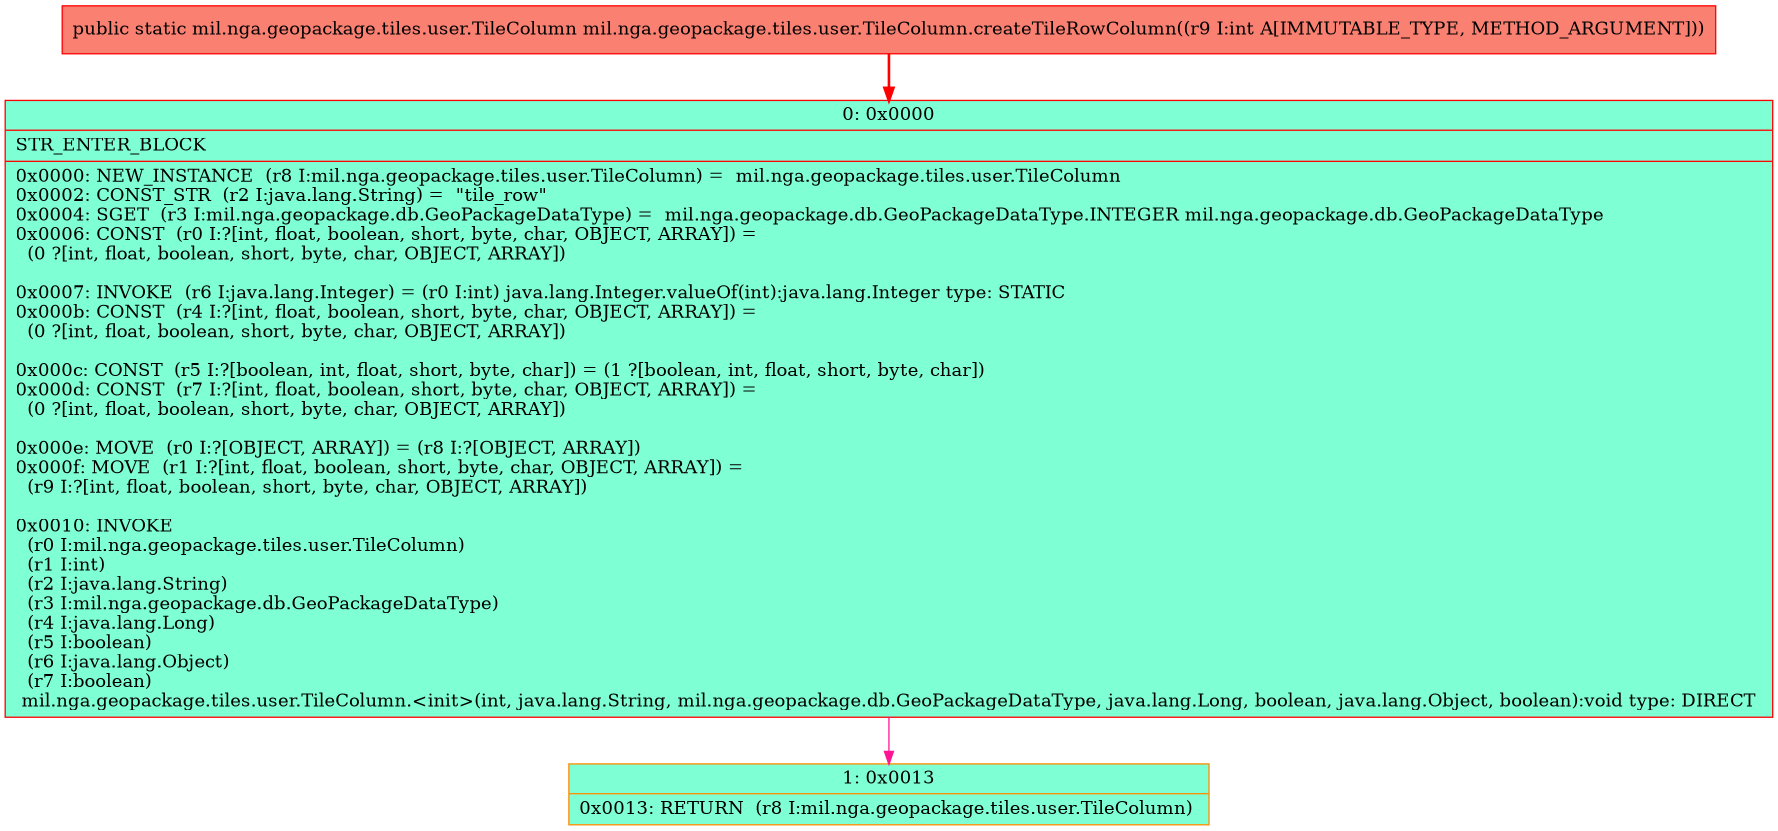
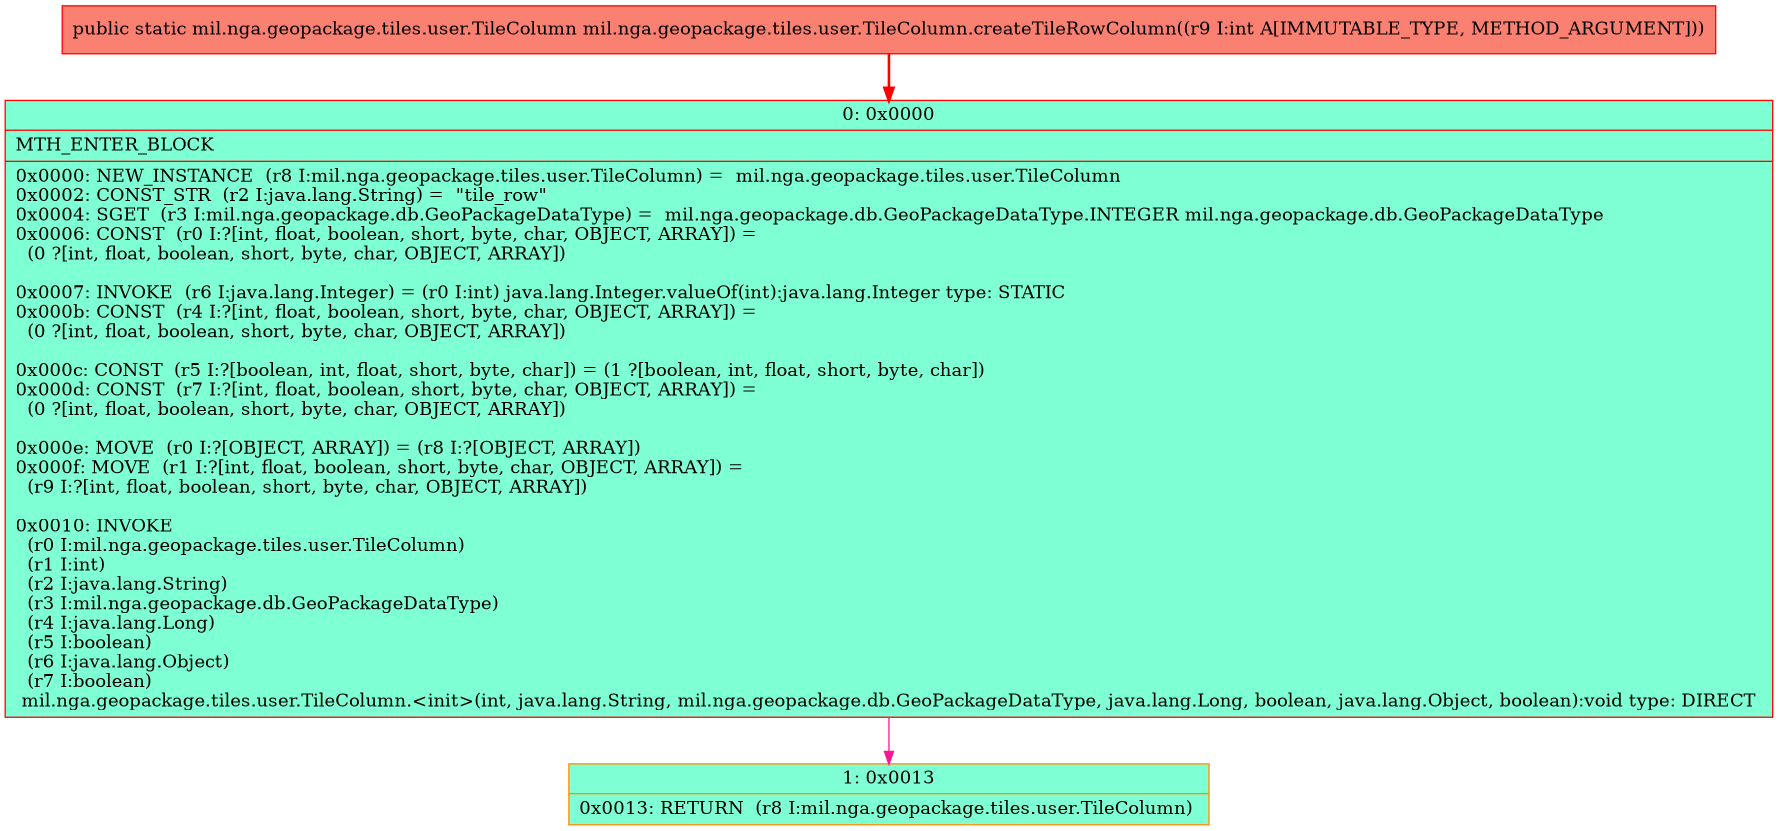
node "0: 0x0000": text "STR_ENTER_BLOCK" -> "MTH_ENTER_BLOCK"
